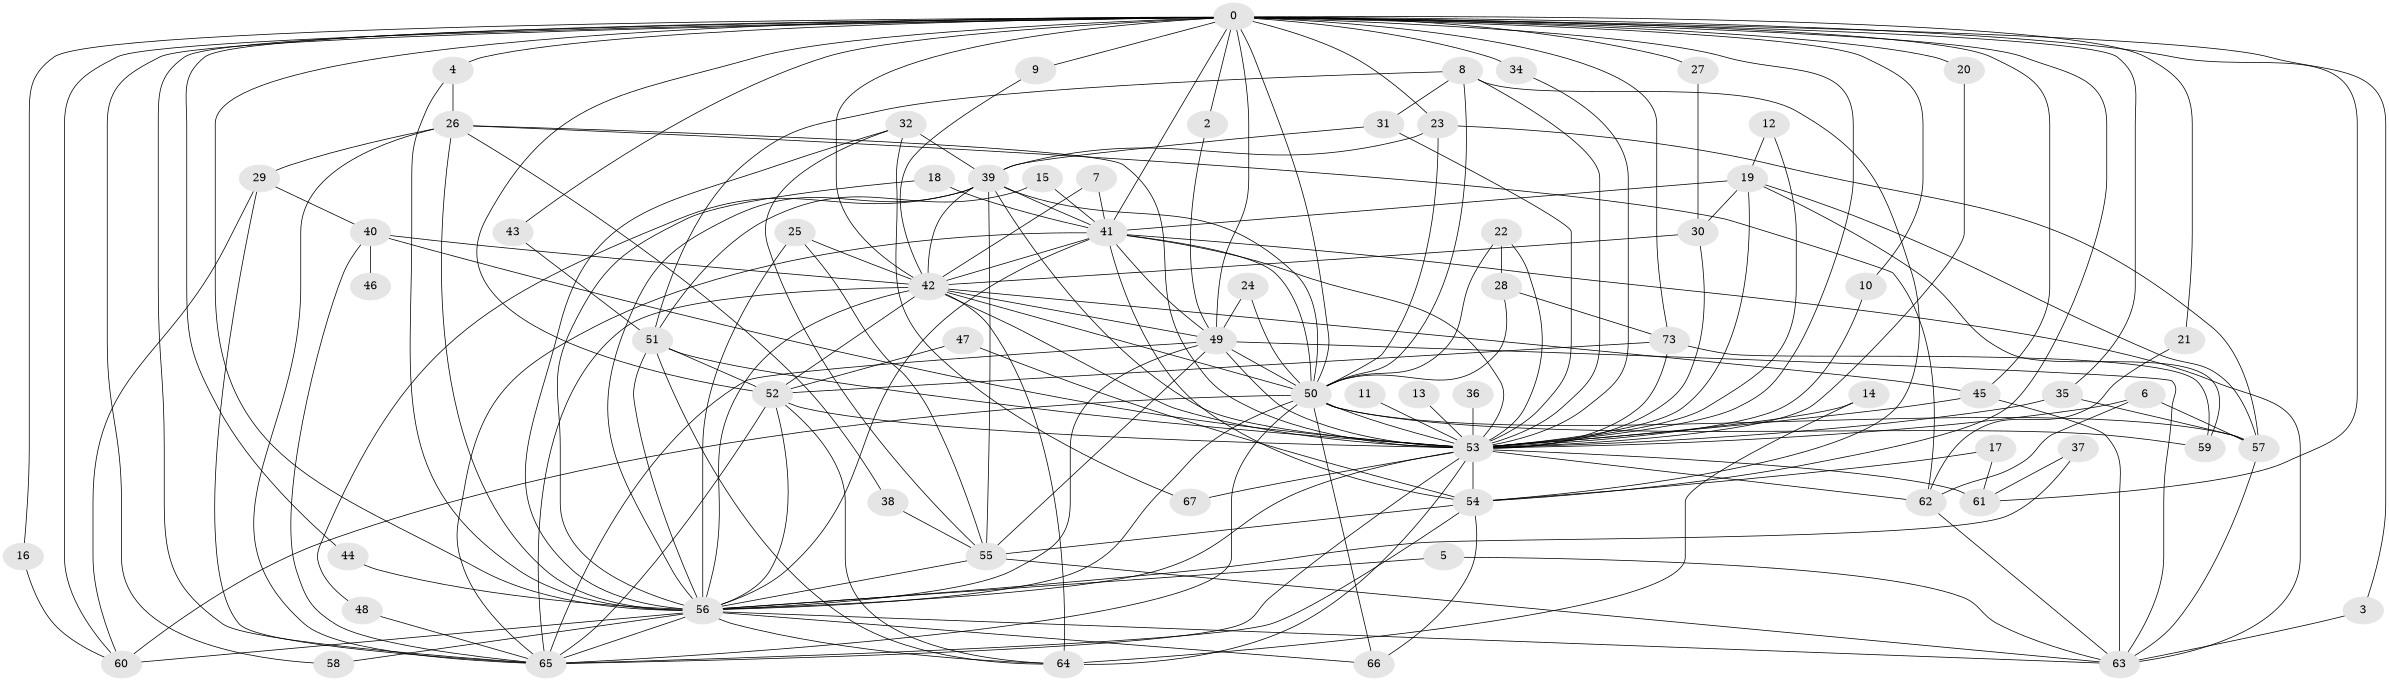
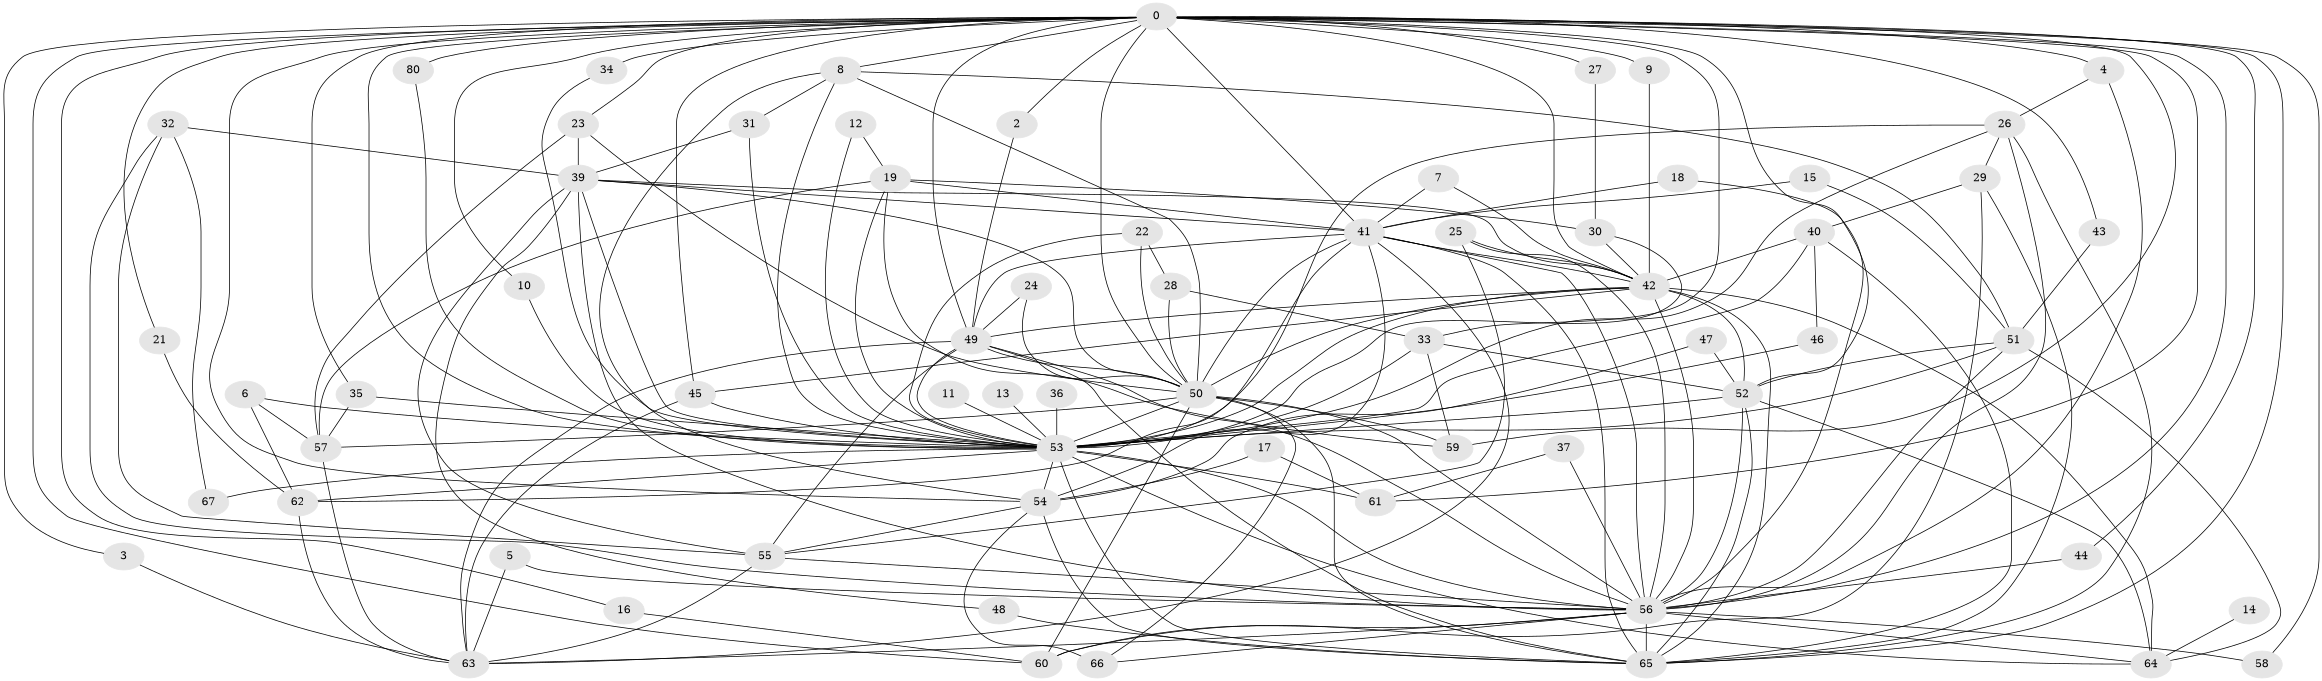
edge "0" -- "8": added
node "20": label "20" -> "80"
edge "0" -- "59": added
node "73": label "73" -> "33"
edge "14" -- "53": now "46" -- "53"
node "38": removed
